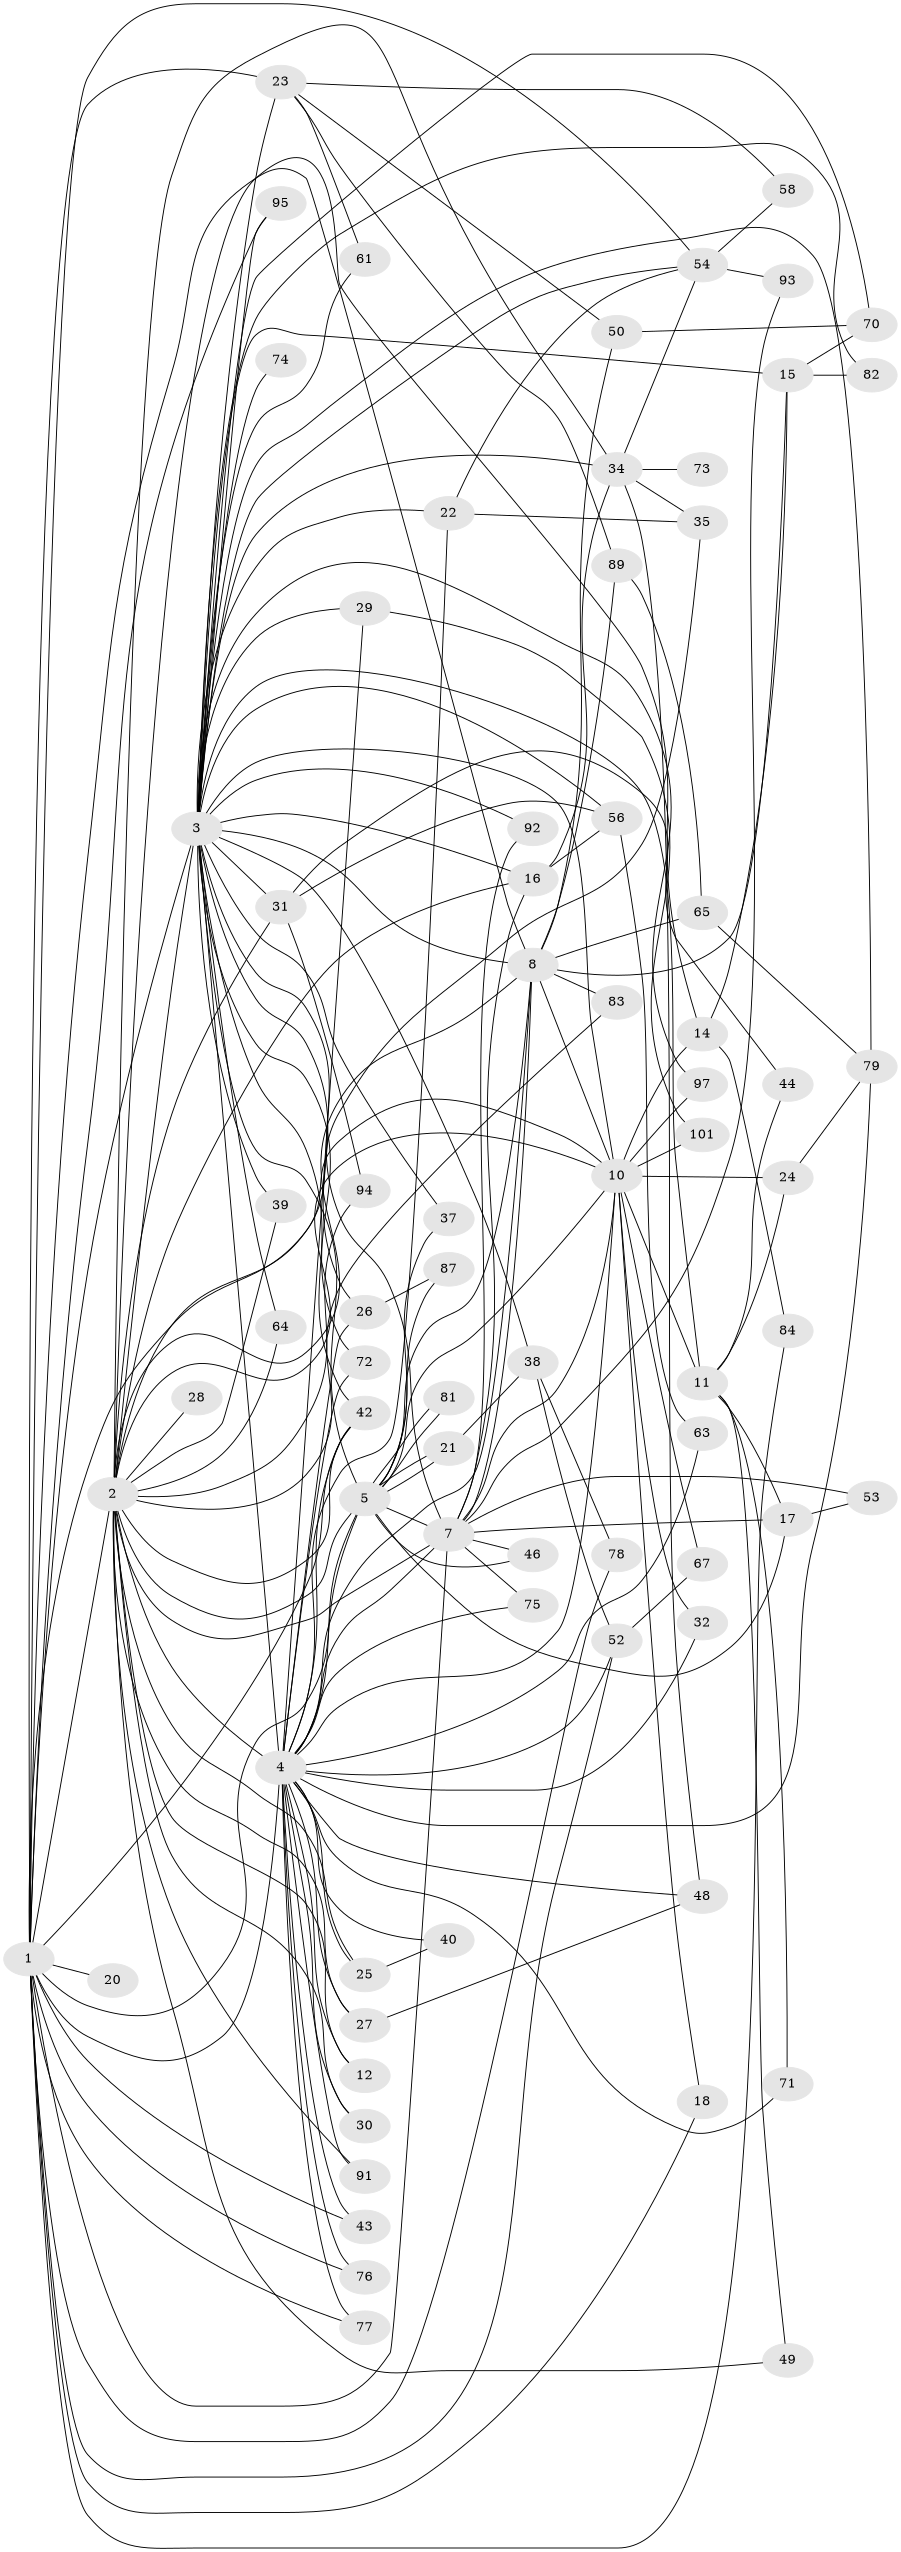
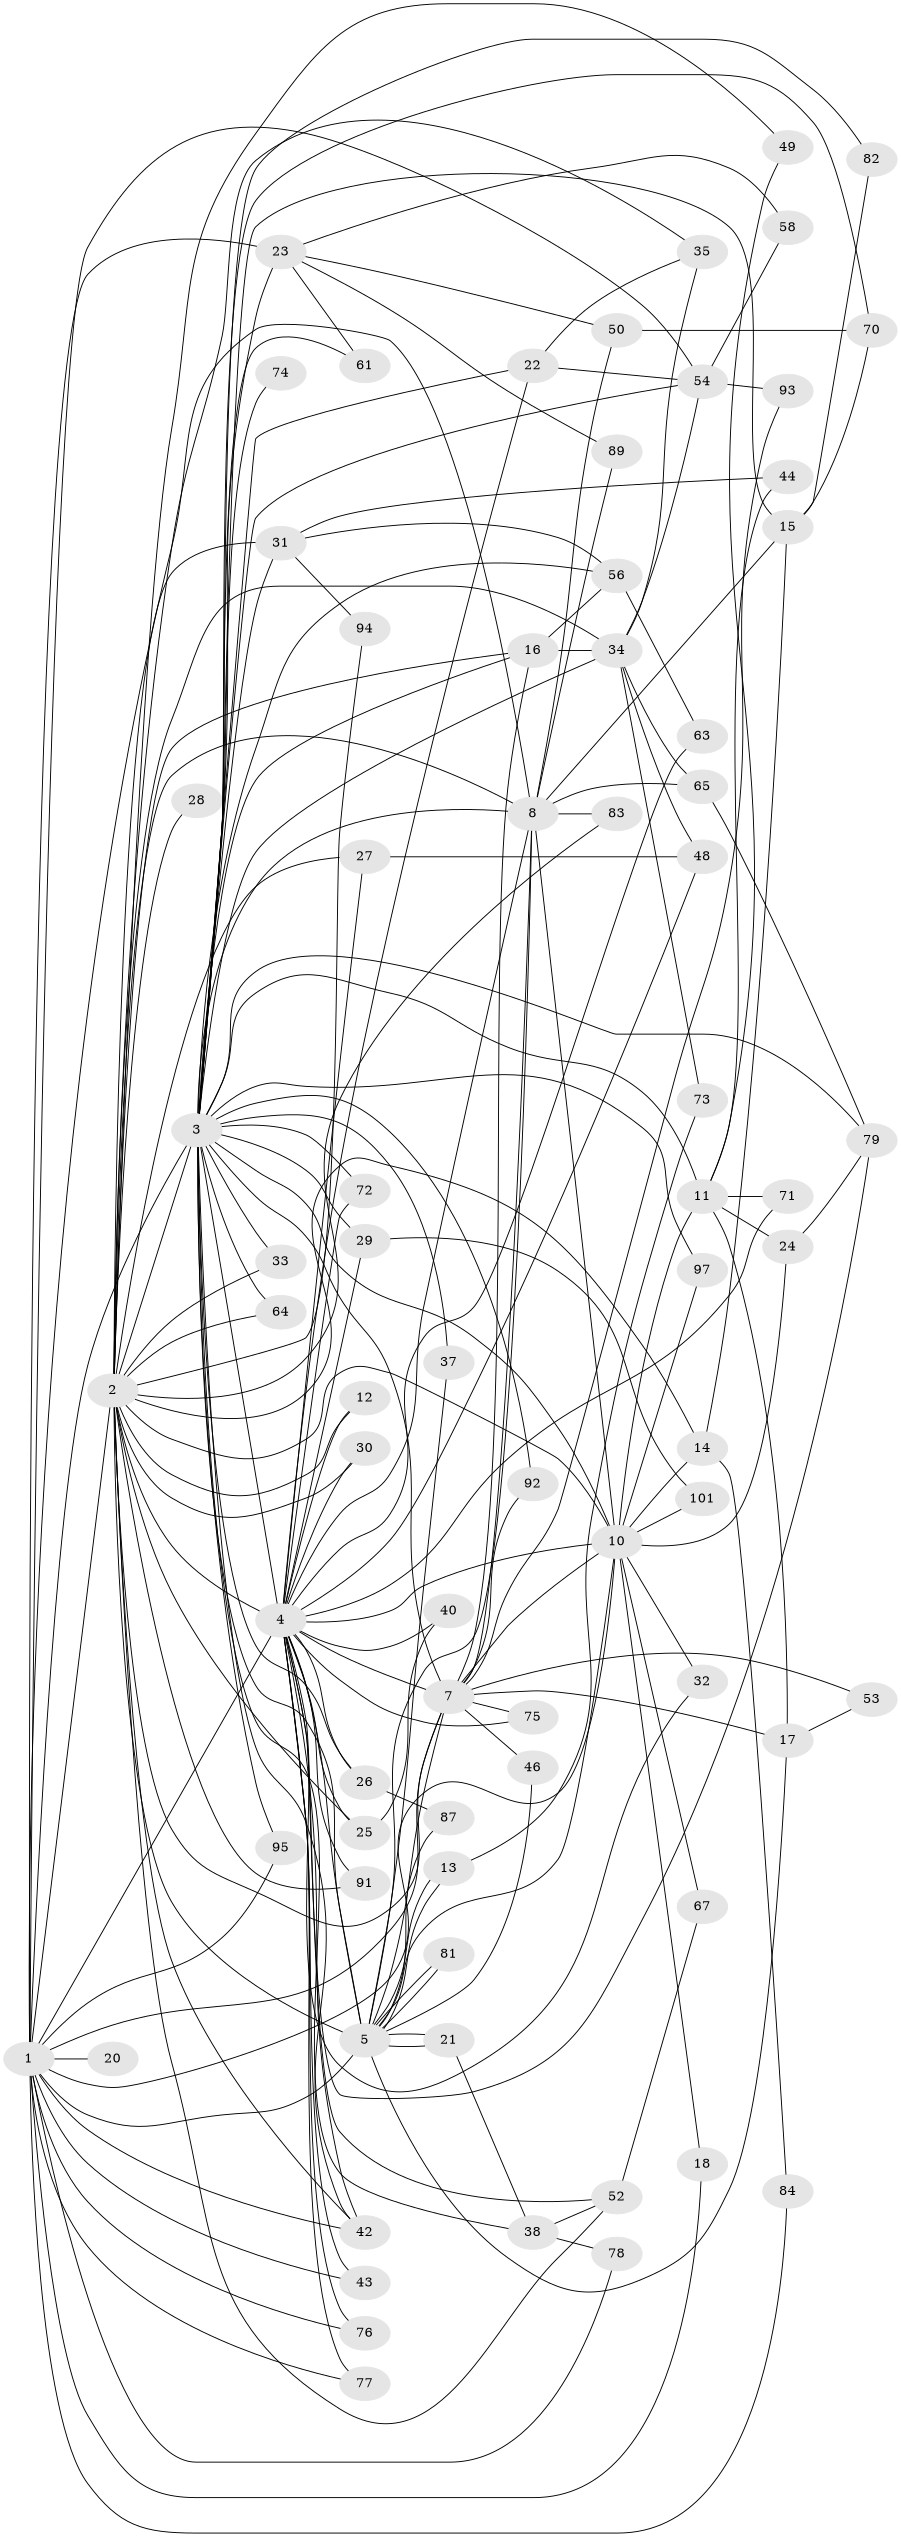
edge "89" -- "65": now "34" -- "65"
node "39": label "39" -> "33"
node "13": added
edge "52" -- "1": now "52" -- "2"
